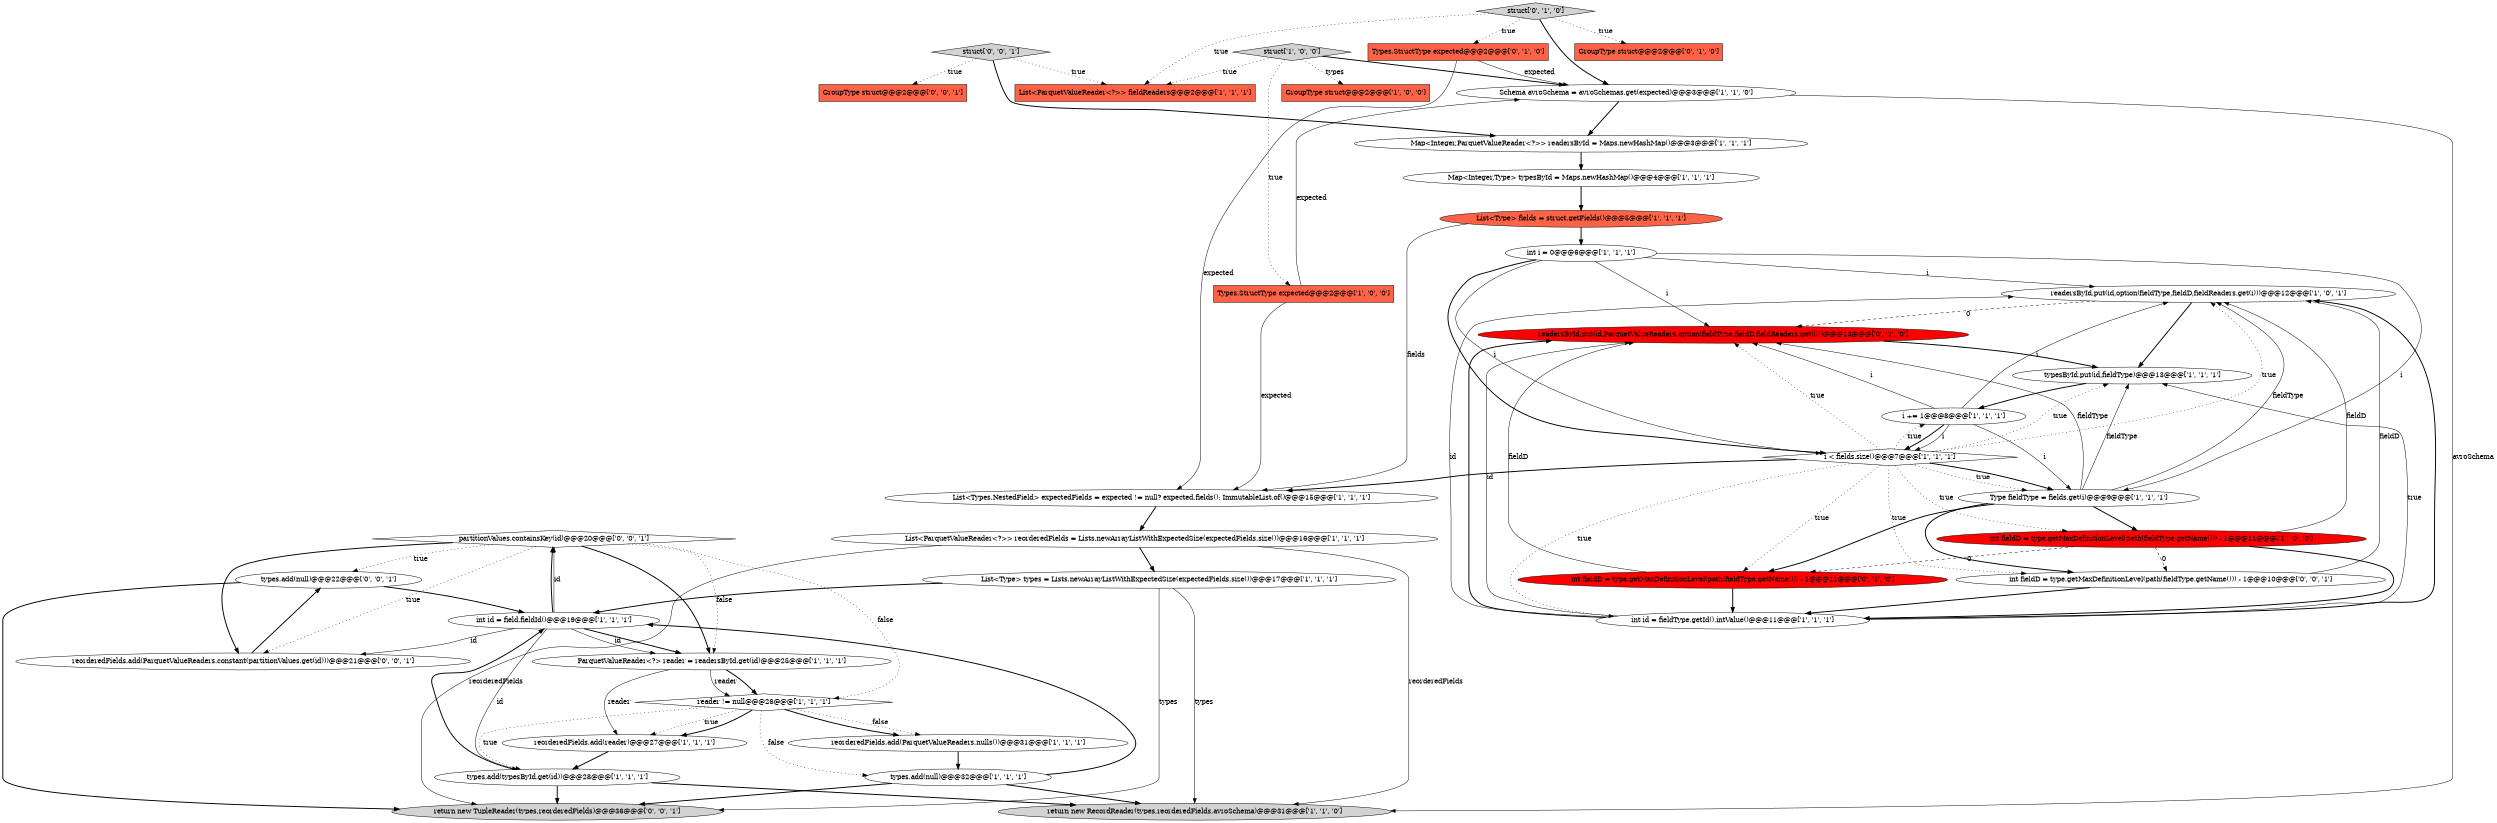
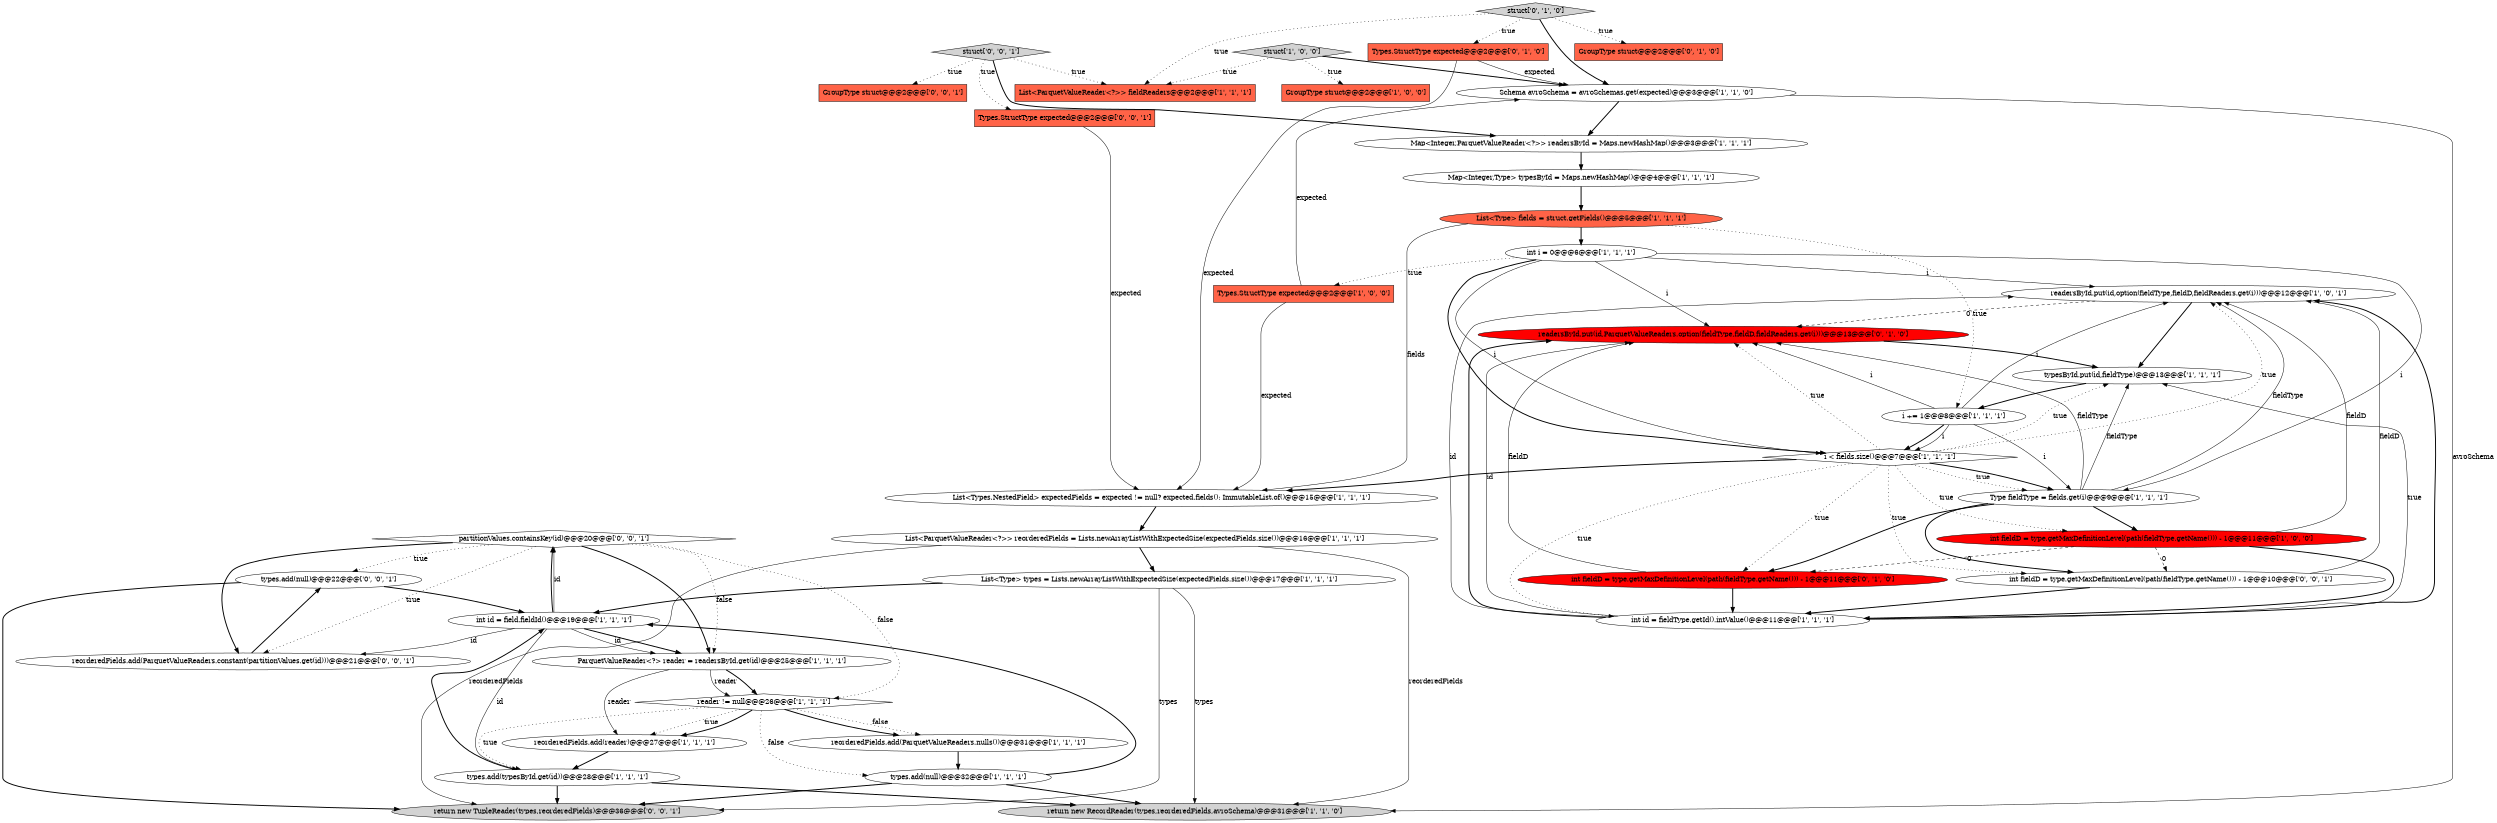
edge "struct['1', '0', '0']" -> "GroupType struct@@@2@@@['1', '0', '0']": label "types" -> "true"
node "Types.StructType expected@@@2@@@['0', '0', '1']": added
edge "struct['1', '0', '0']" -> "Types.StructType expected@@@2@@@['1', '0', '0']": now "int i = 0@@@6@@@['1', '1', '1']" -> "Types.StructType expected@@@2@@@['1', '0', '0']"
edge "i < fields.size()@@@7@@@['1', '1', '1']" -> "i += 1@@@8@@@['1', '1', '1']": now "List<Type> fields = struct.getFields()@@@5@@@['1', '1', '1']" -> "i += 1@@@8@@@['1', '1', '1']"
